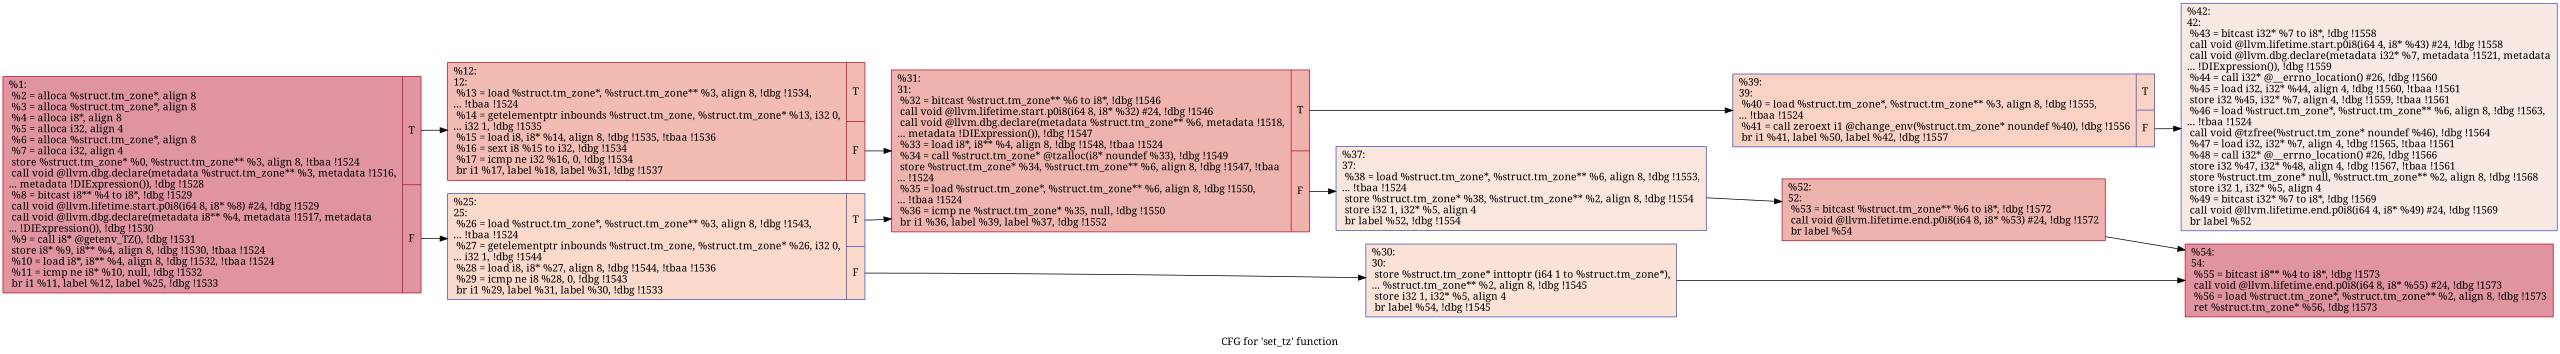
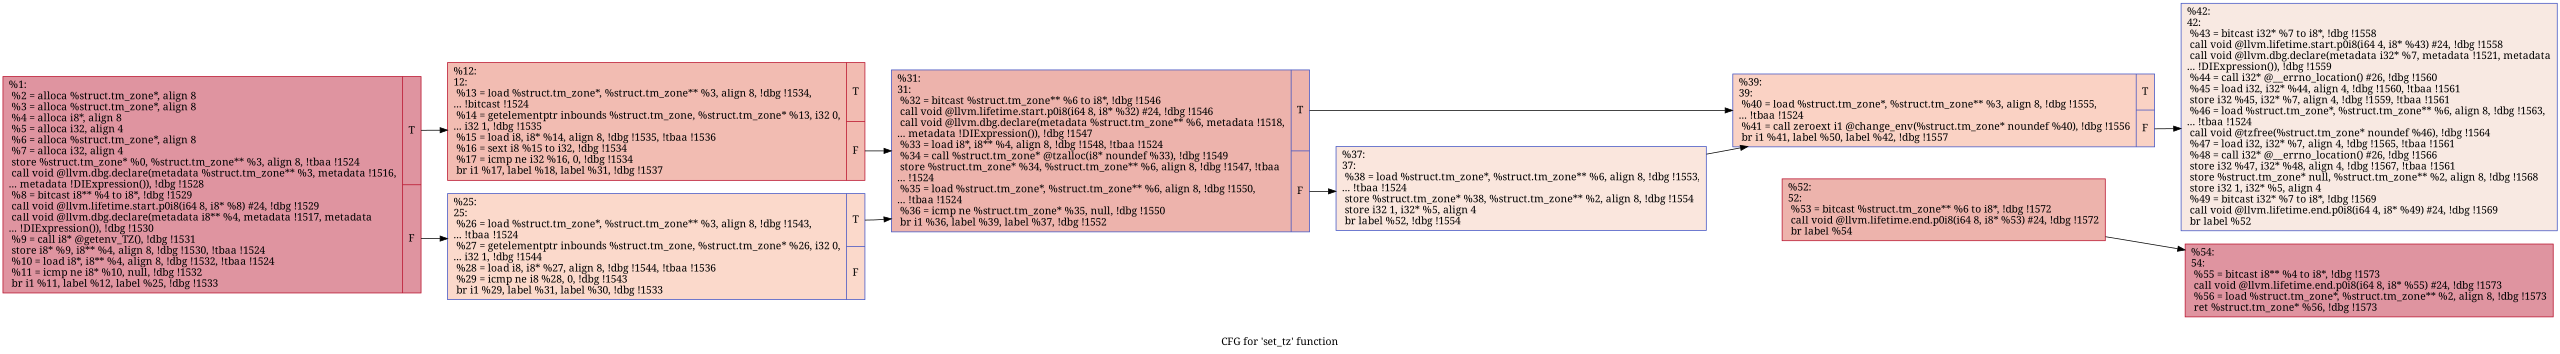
node "%12:": text "... !tbaa !1524" -> "... !bitcast !1524"
node "%31:": color #b70d28ff -> #3d50c3ff
edge "%37:" -> "%52:": now "%37:" -> "%39:"
node "%30:": removed
